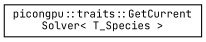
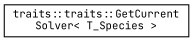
node "picongpu::traits::GetCurrent Solver< T_Species >": label "picongpu::traits::GetCurrent Solver< T_Species >" -> "traits::traits::GetCurrent Solver< T_Species >"
